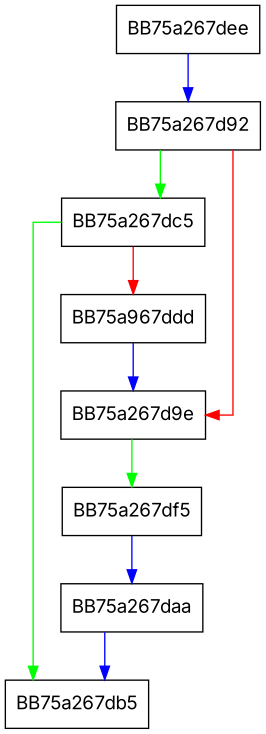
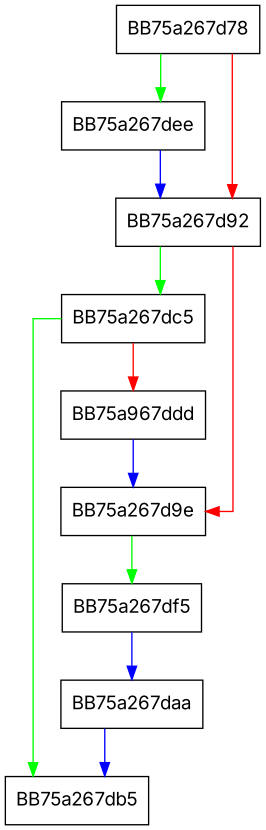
node "BB75a267d78": added
